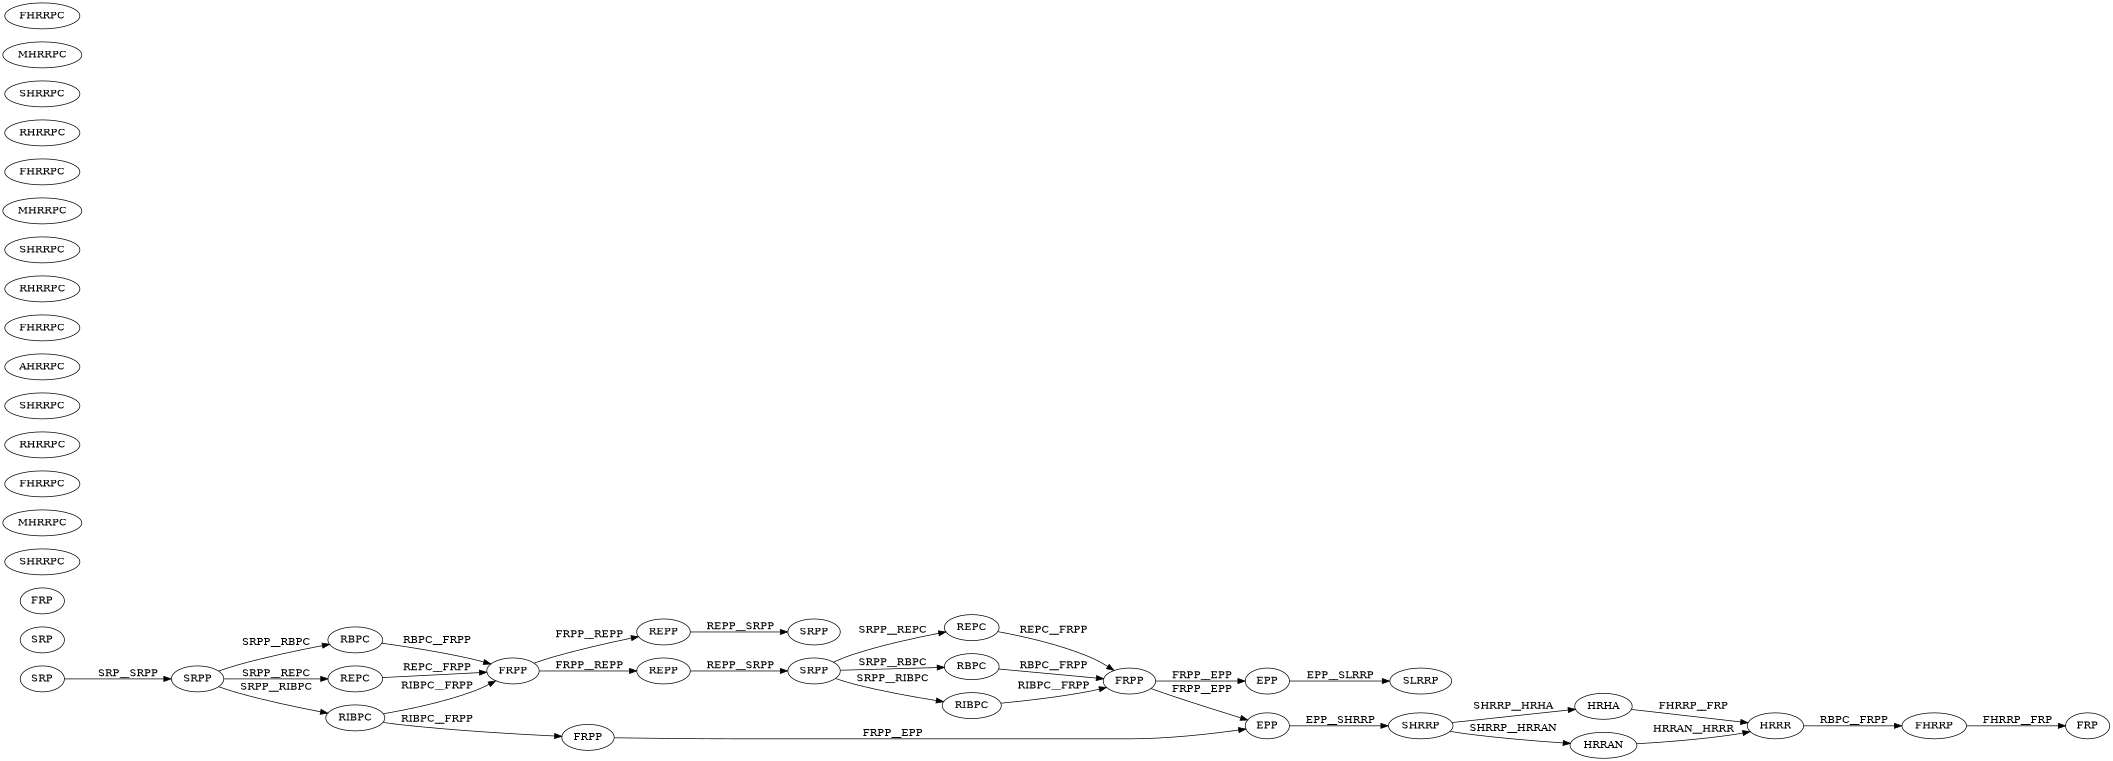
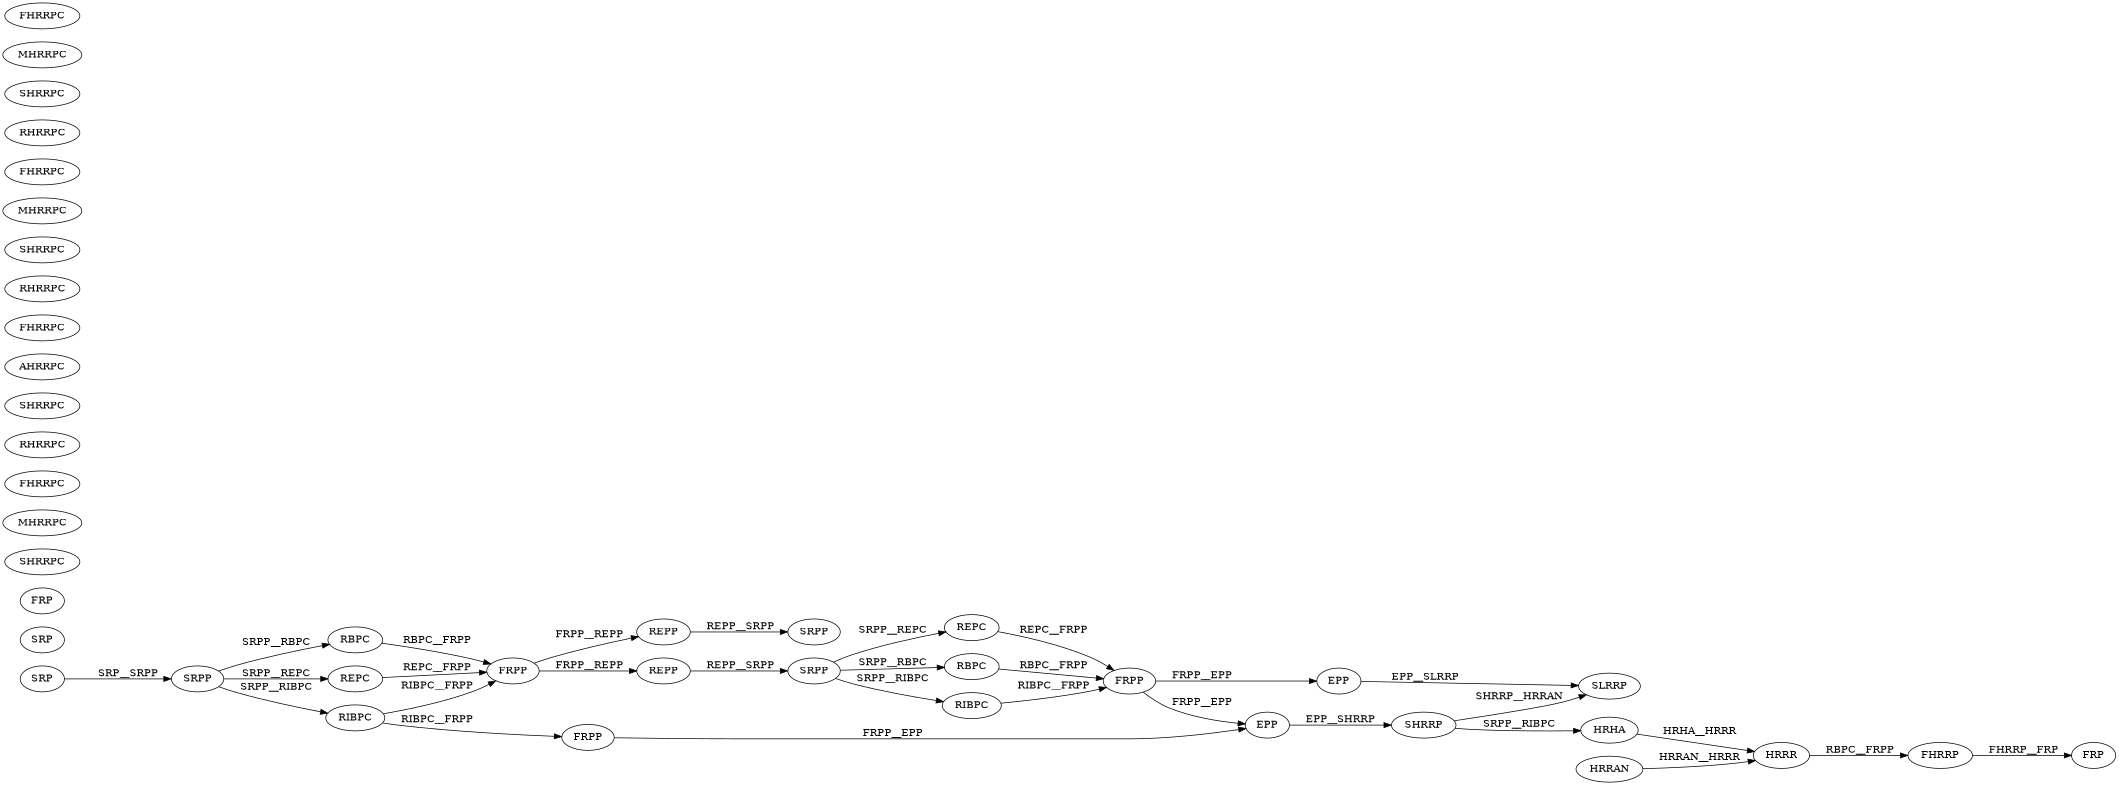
edge "SHRRP" -> "HRHA": label " SHRRP__HRHA" -> " SRPP__RIBPC"
edge "HRHA" -> "HRRR": label " FHRRP__FRP" -> " HRHA__HRRR"
edge "SHRRP" -> "HRRAN": now "SHRRP" -> "SLRRP"
